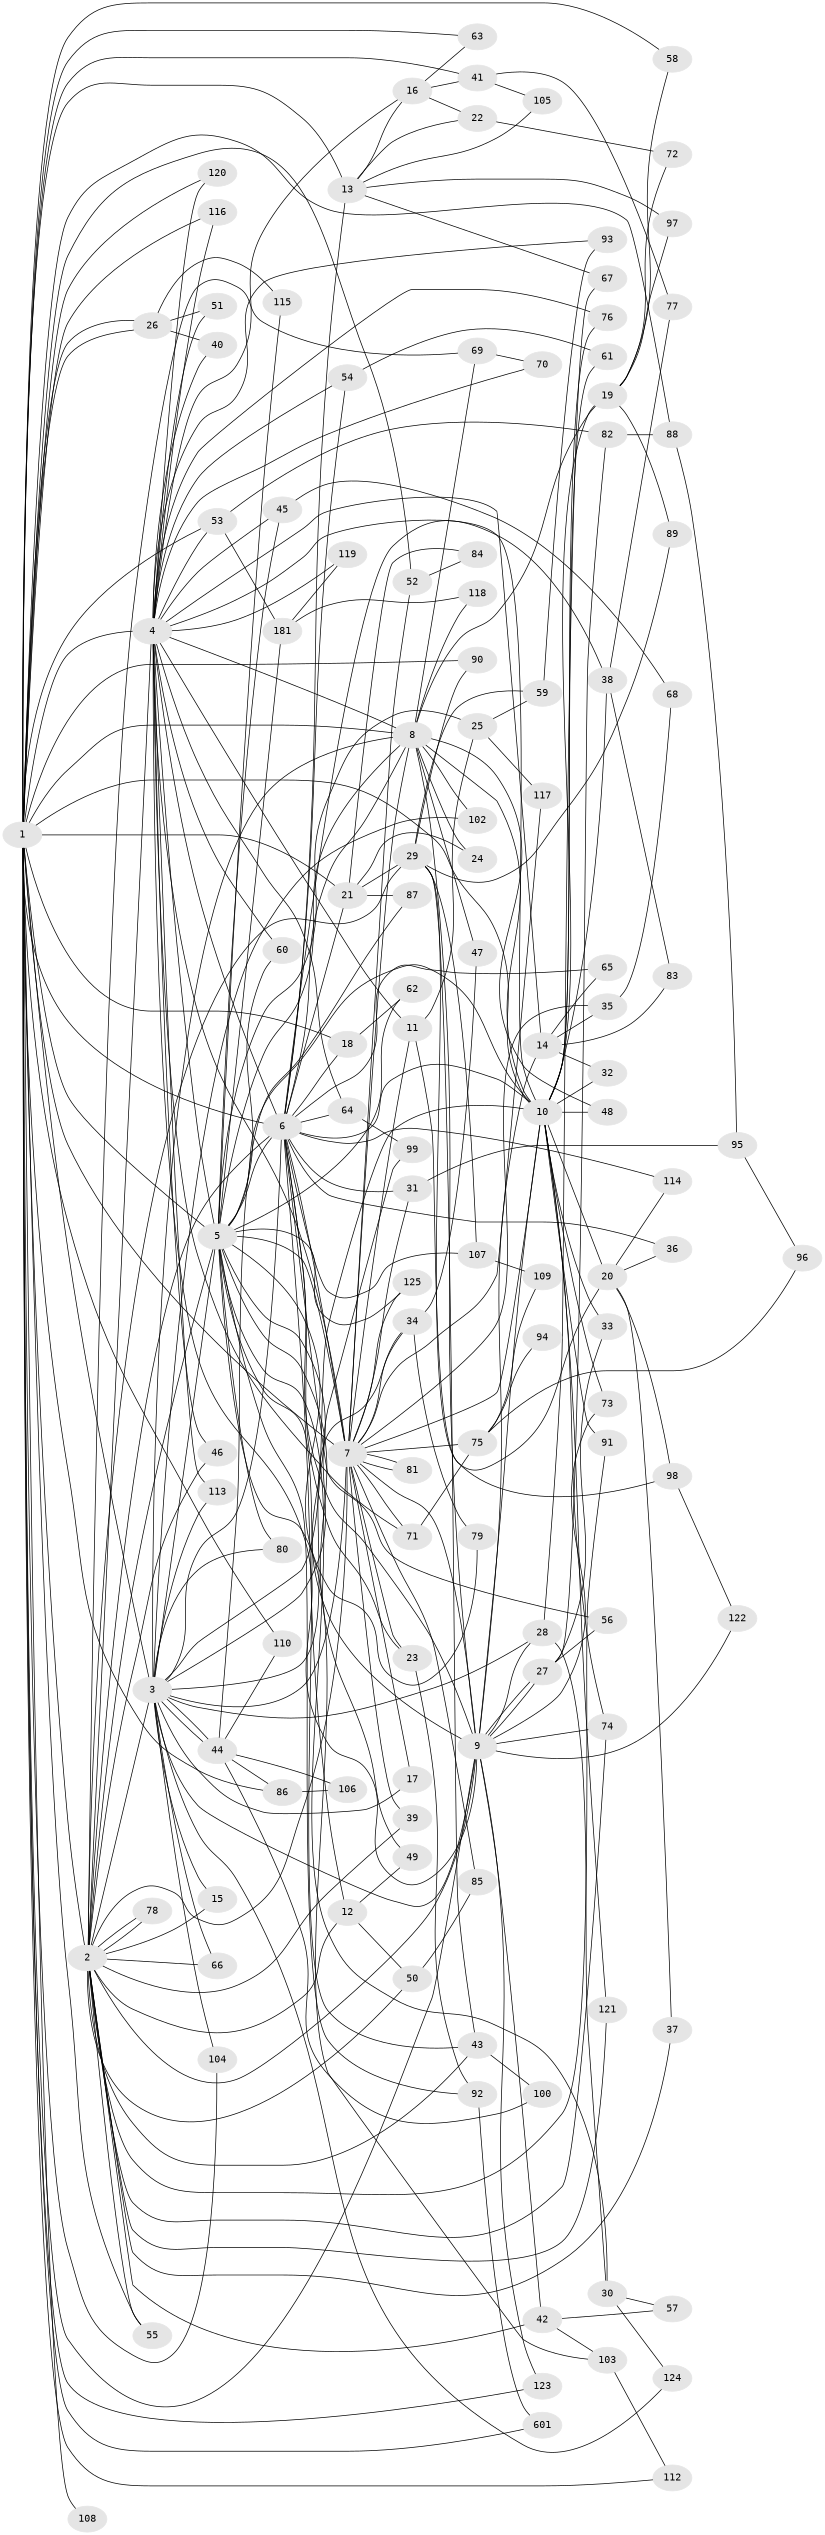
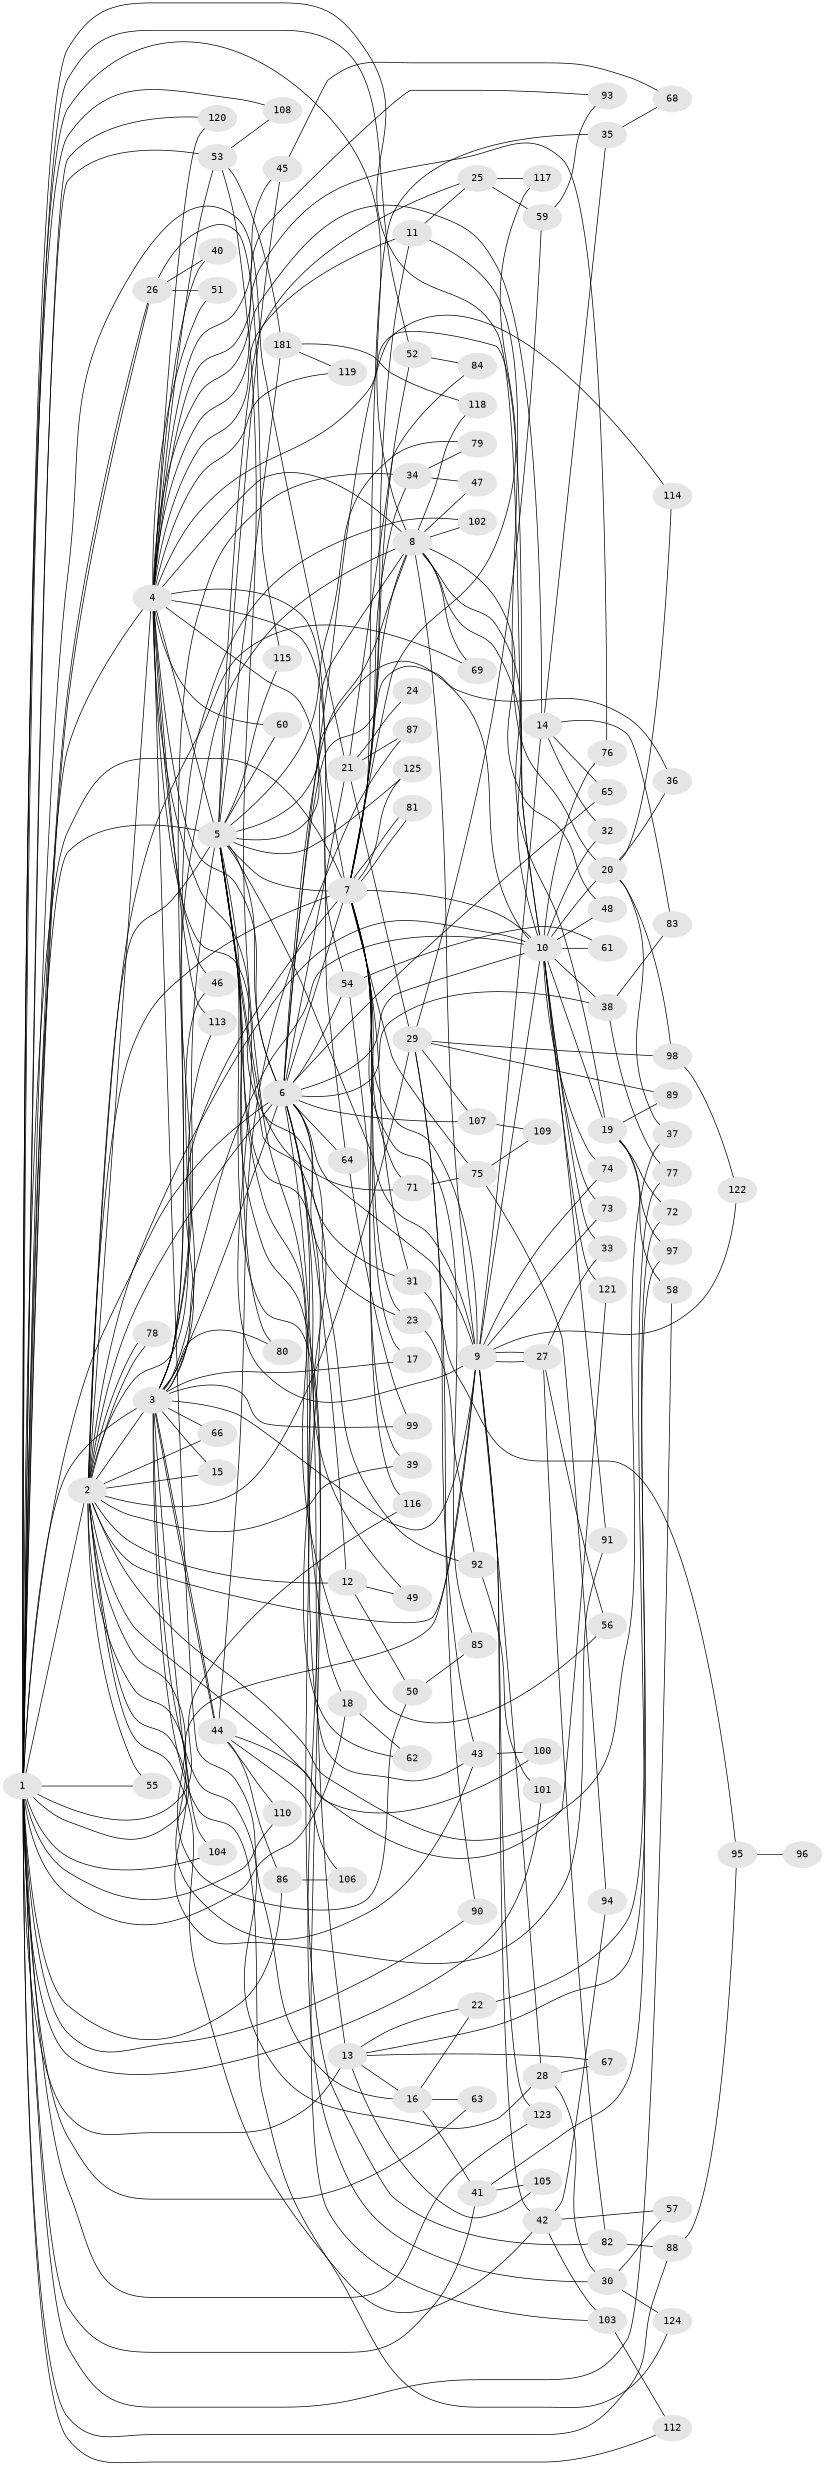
edge "108" -- "53": added
edge "116" -- "4": now "116" -- "54"
node "70": removed
edge "8" -- "24": removed
edge "96" -- "75": removed
edge "94" -- "42": added
edge "74" -- "2": now "10" -- "2"
node "601": label "601" -> "101"
